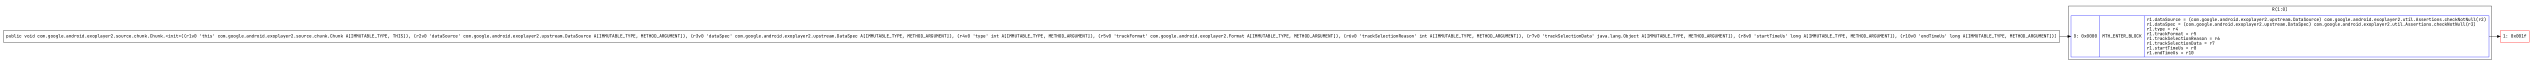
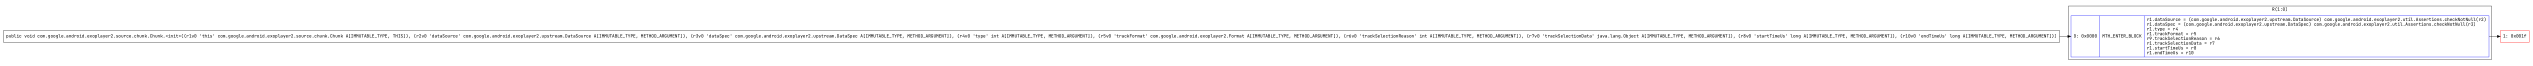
node "0: 0x0000": text "r1.trackSelectionReason = r6" -> "r9.trackSelectionReason = r6"
